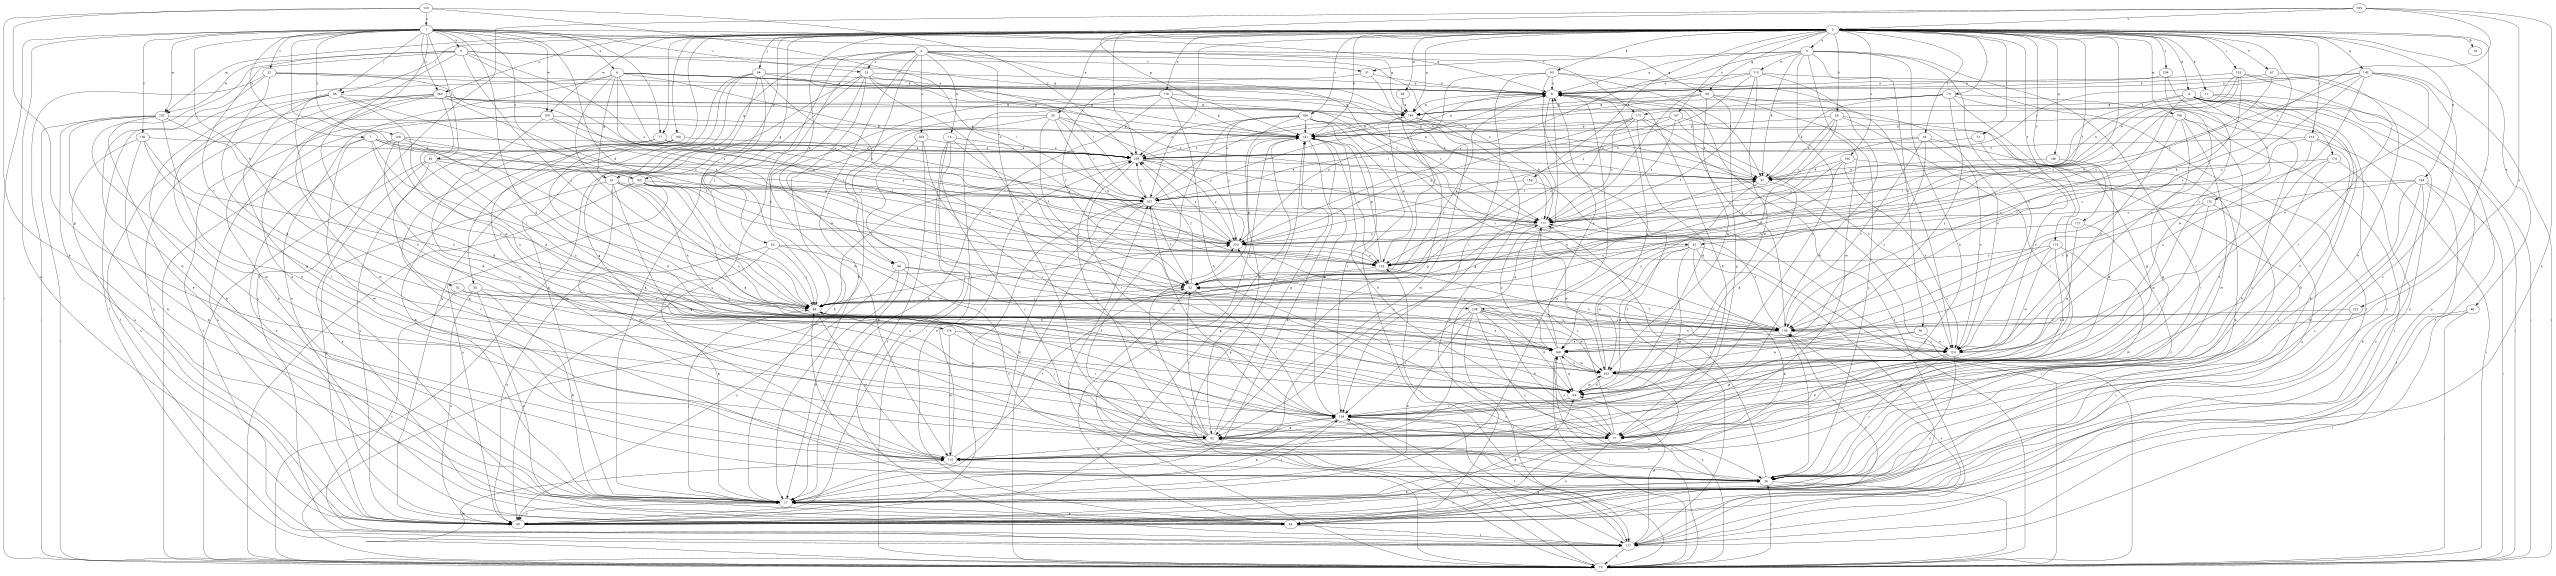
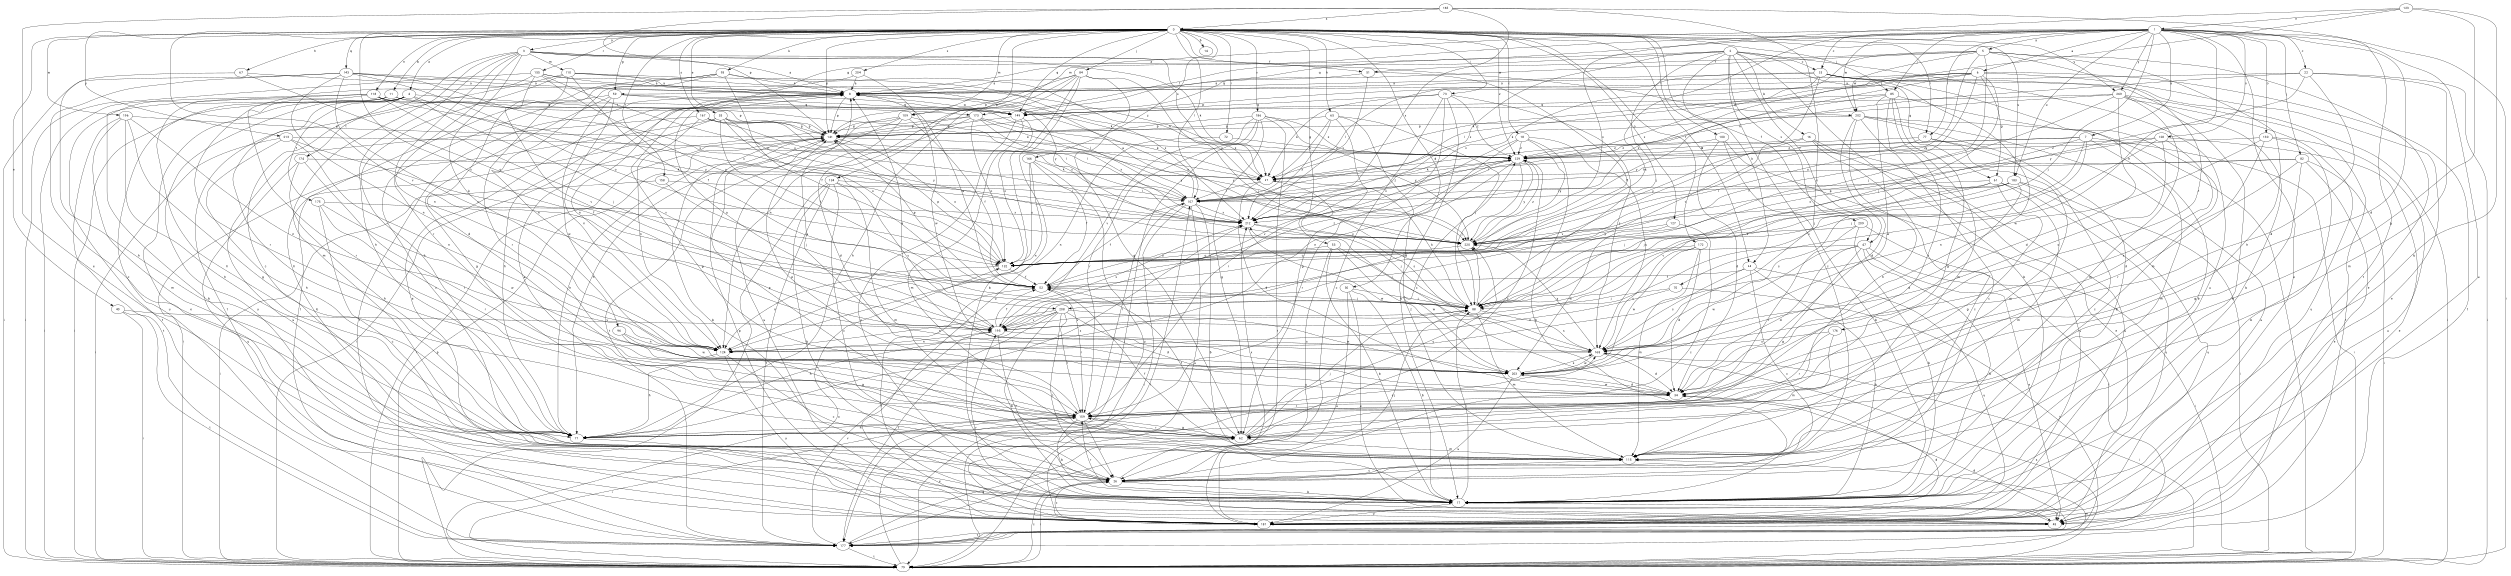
node "28": removed
edge "209" -> "229": now "209" -> "220"
node "148": removed
node "222": removed
edge "11" -> "159": added, label "r"
